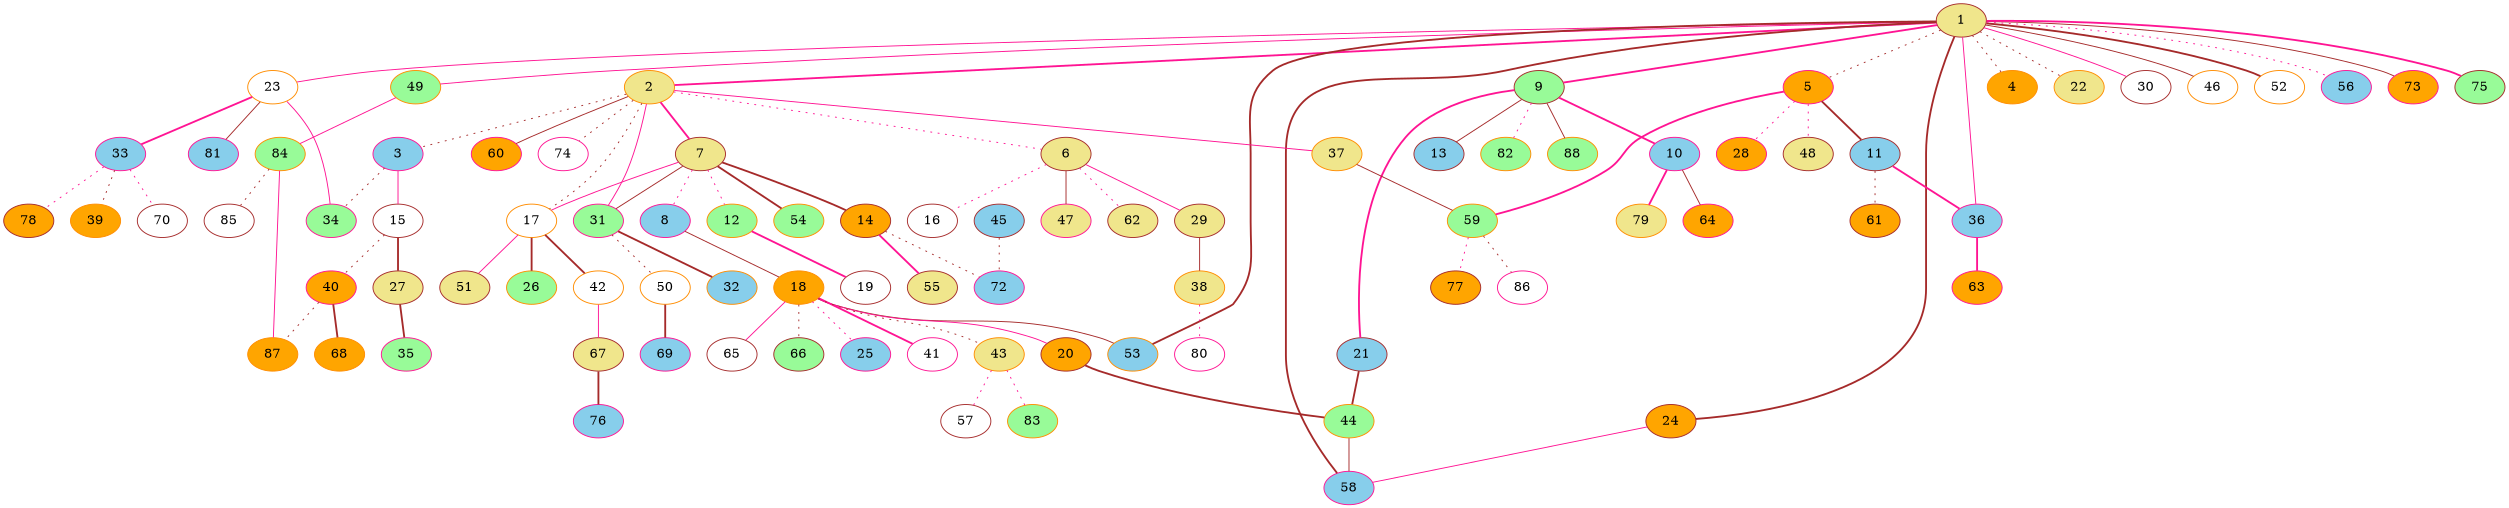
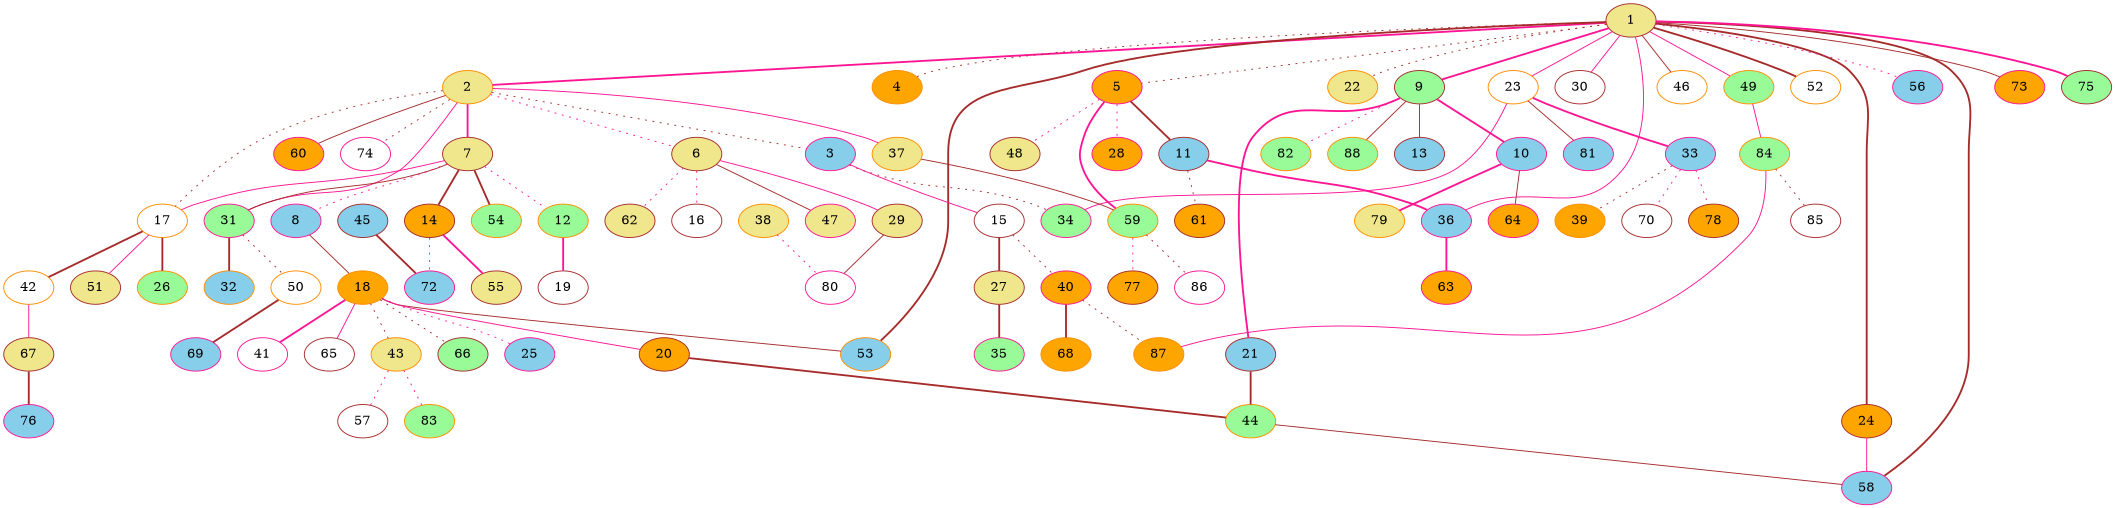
edge "14" -- "72": color brown -> deeppink
edge "45" -- "72": style dotted -> bold
edge "29" -- "38": now "29" -- "80"
